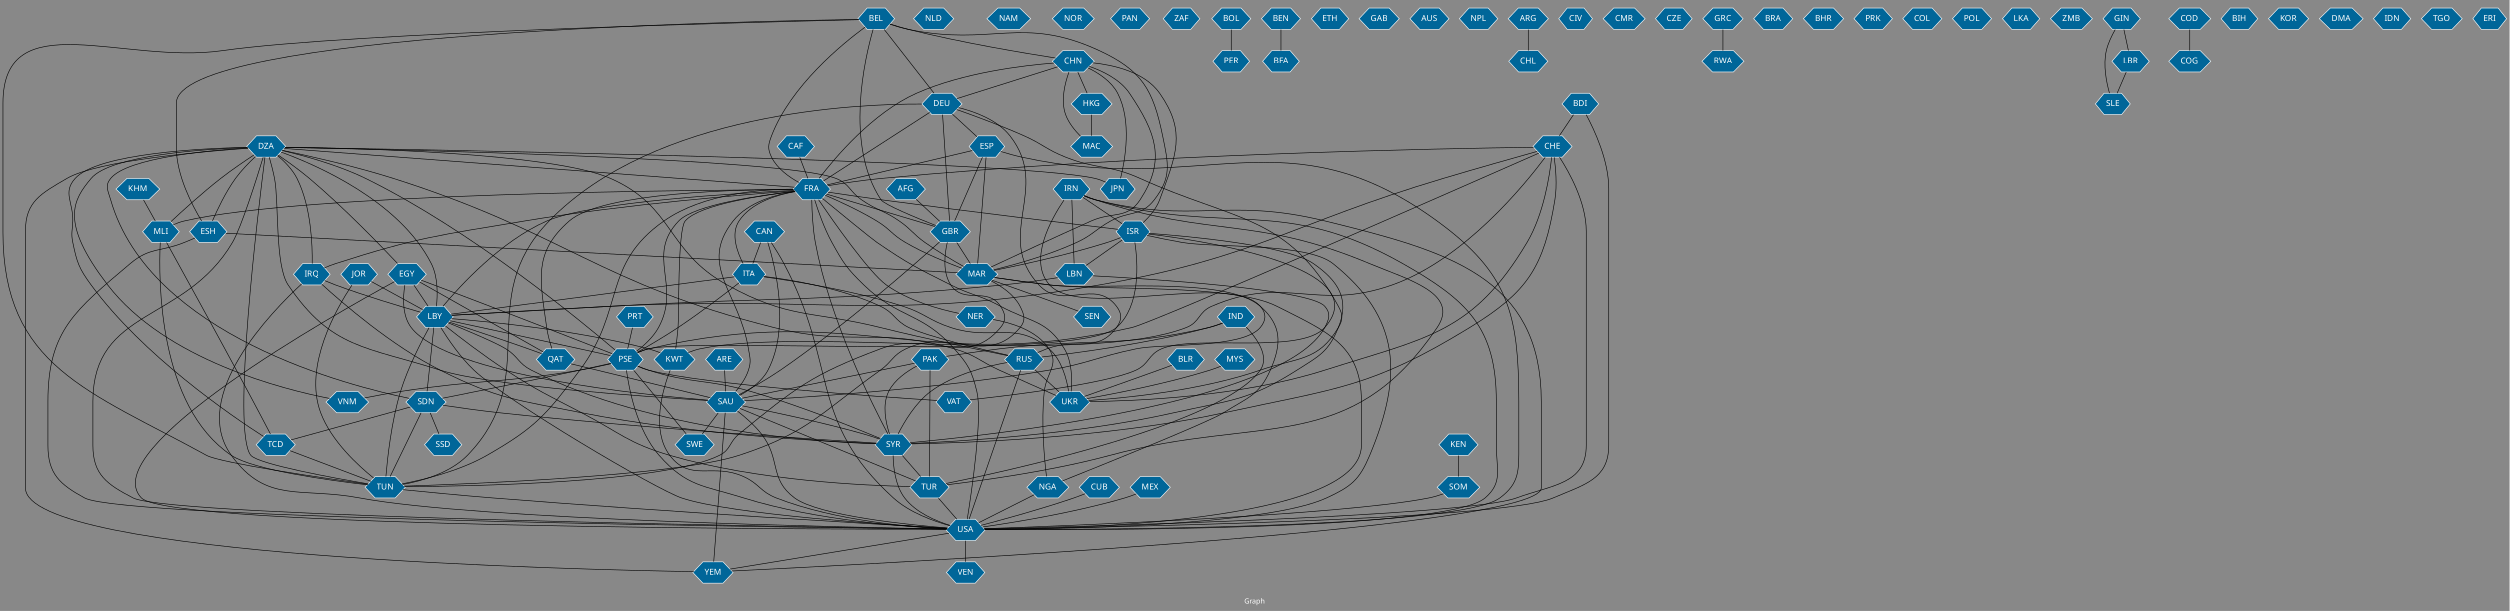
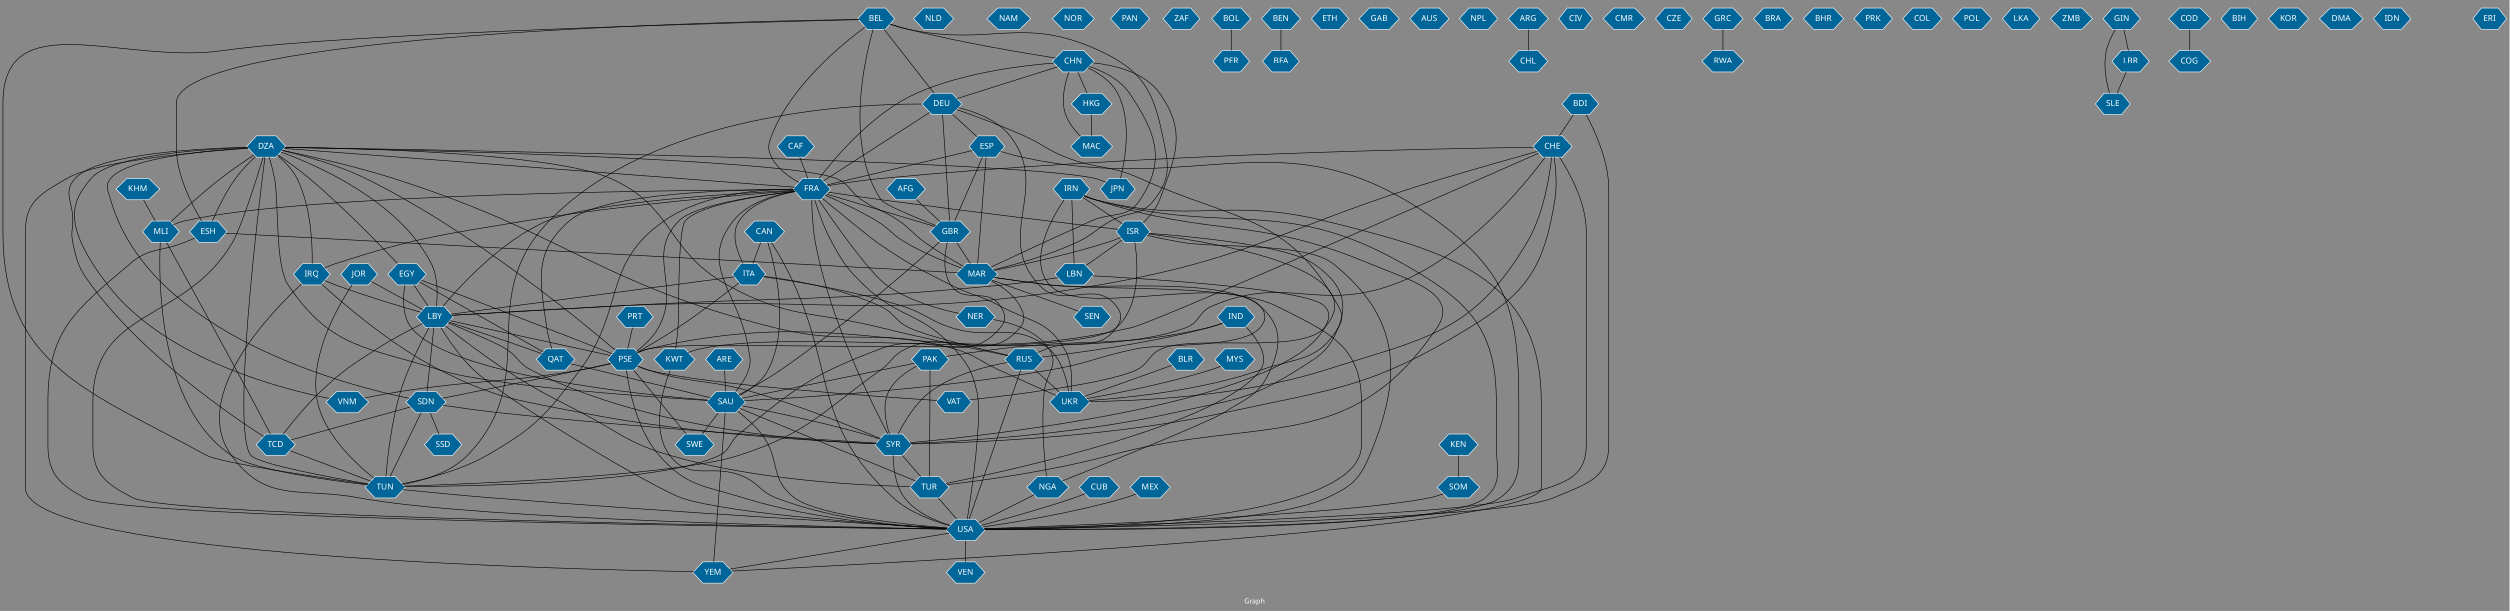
node "TGO": removed
edge "LBY" -- "KWT": now "LBY" -- "TCD"
edge "EGY" -- "USA": removed
